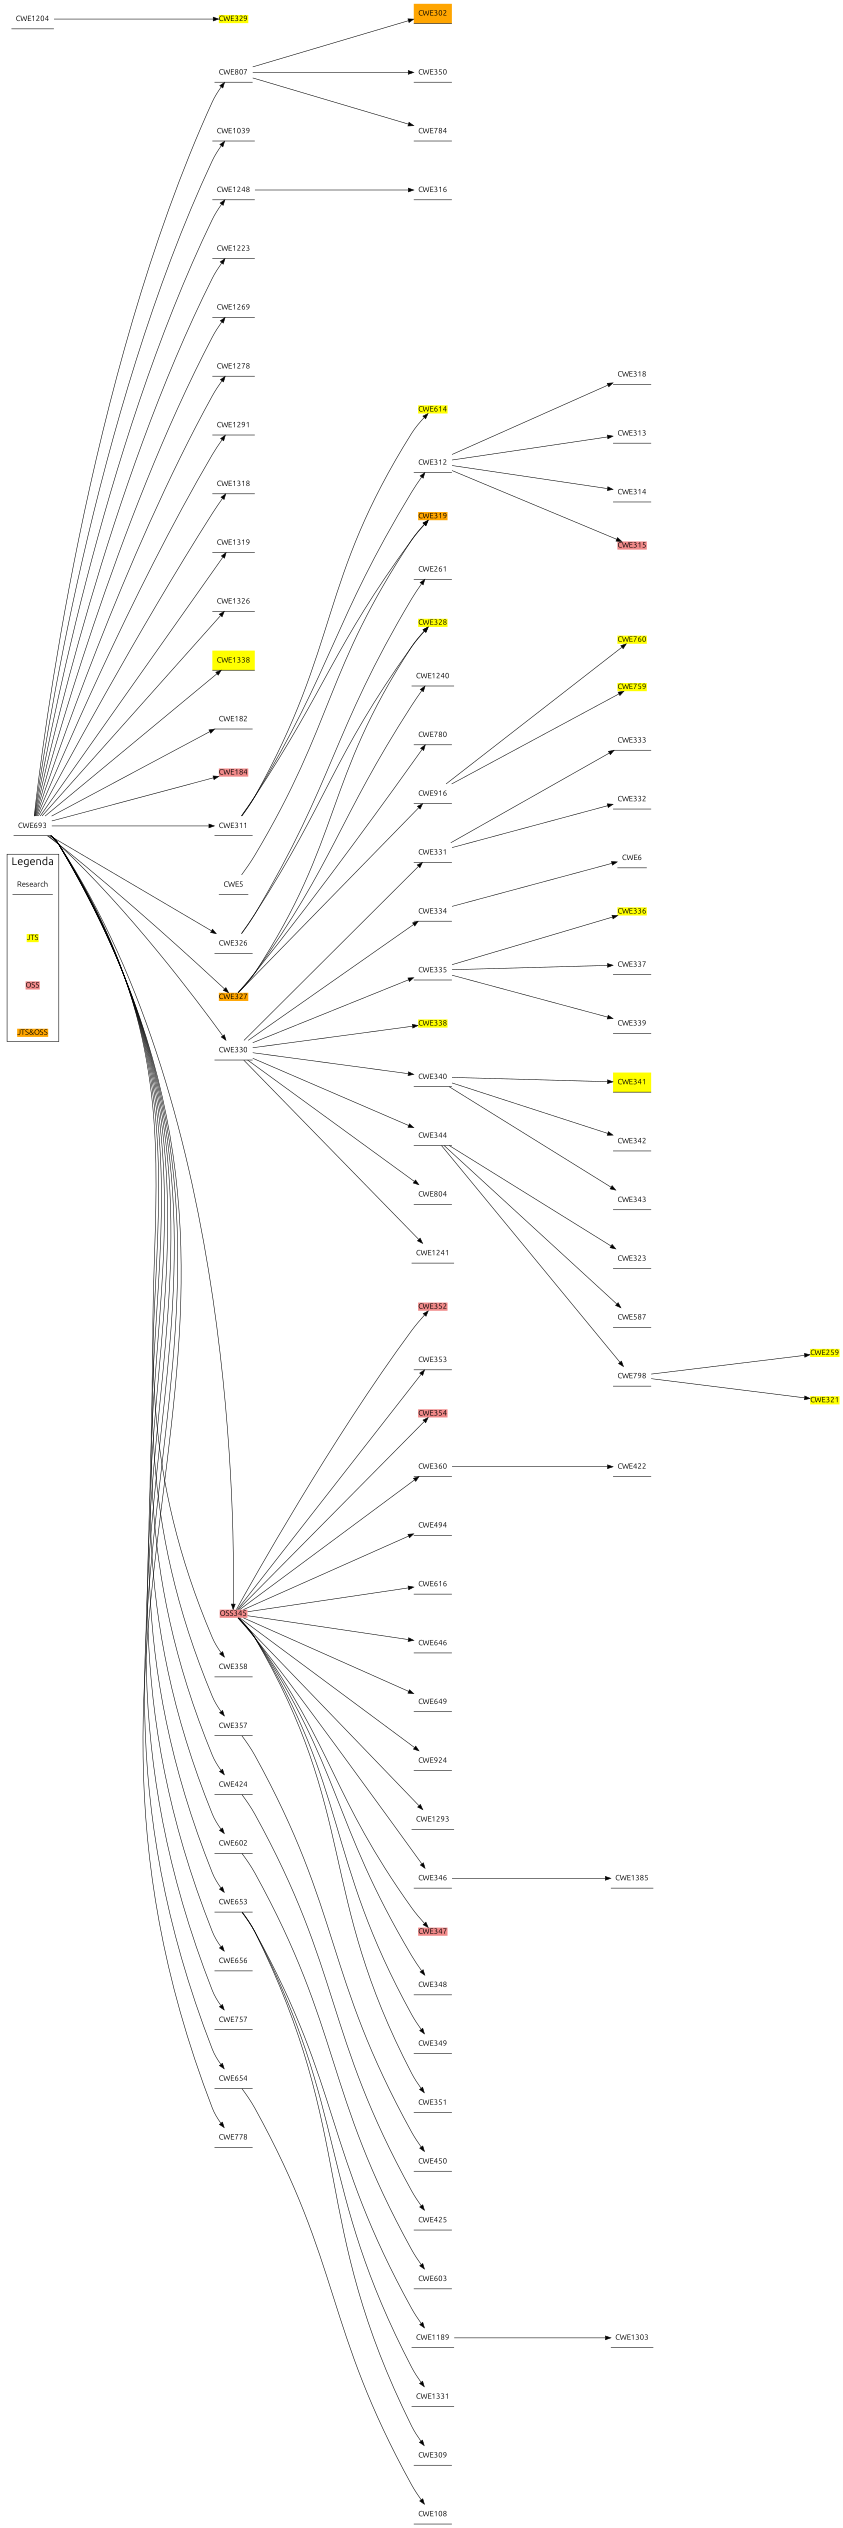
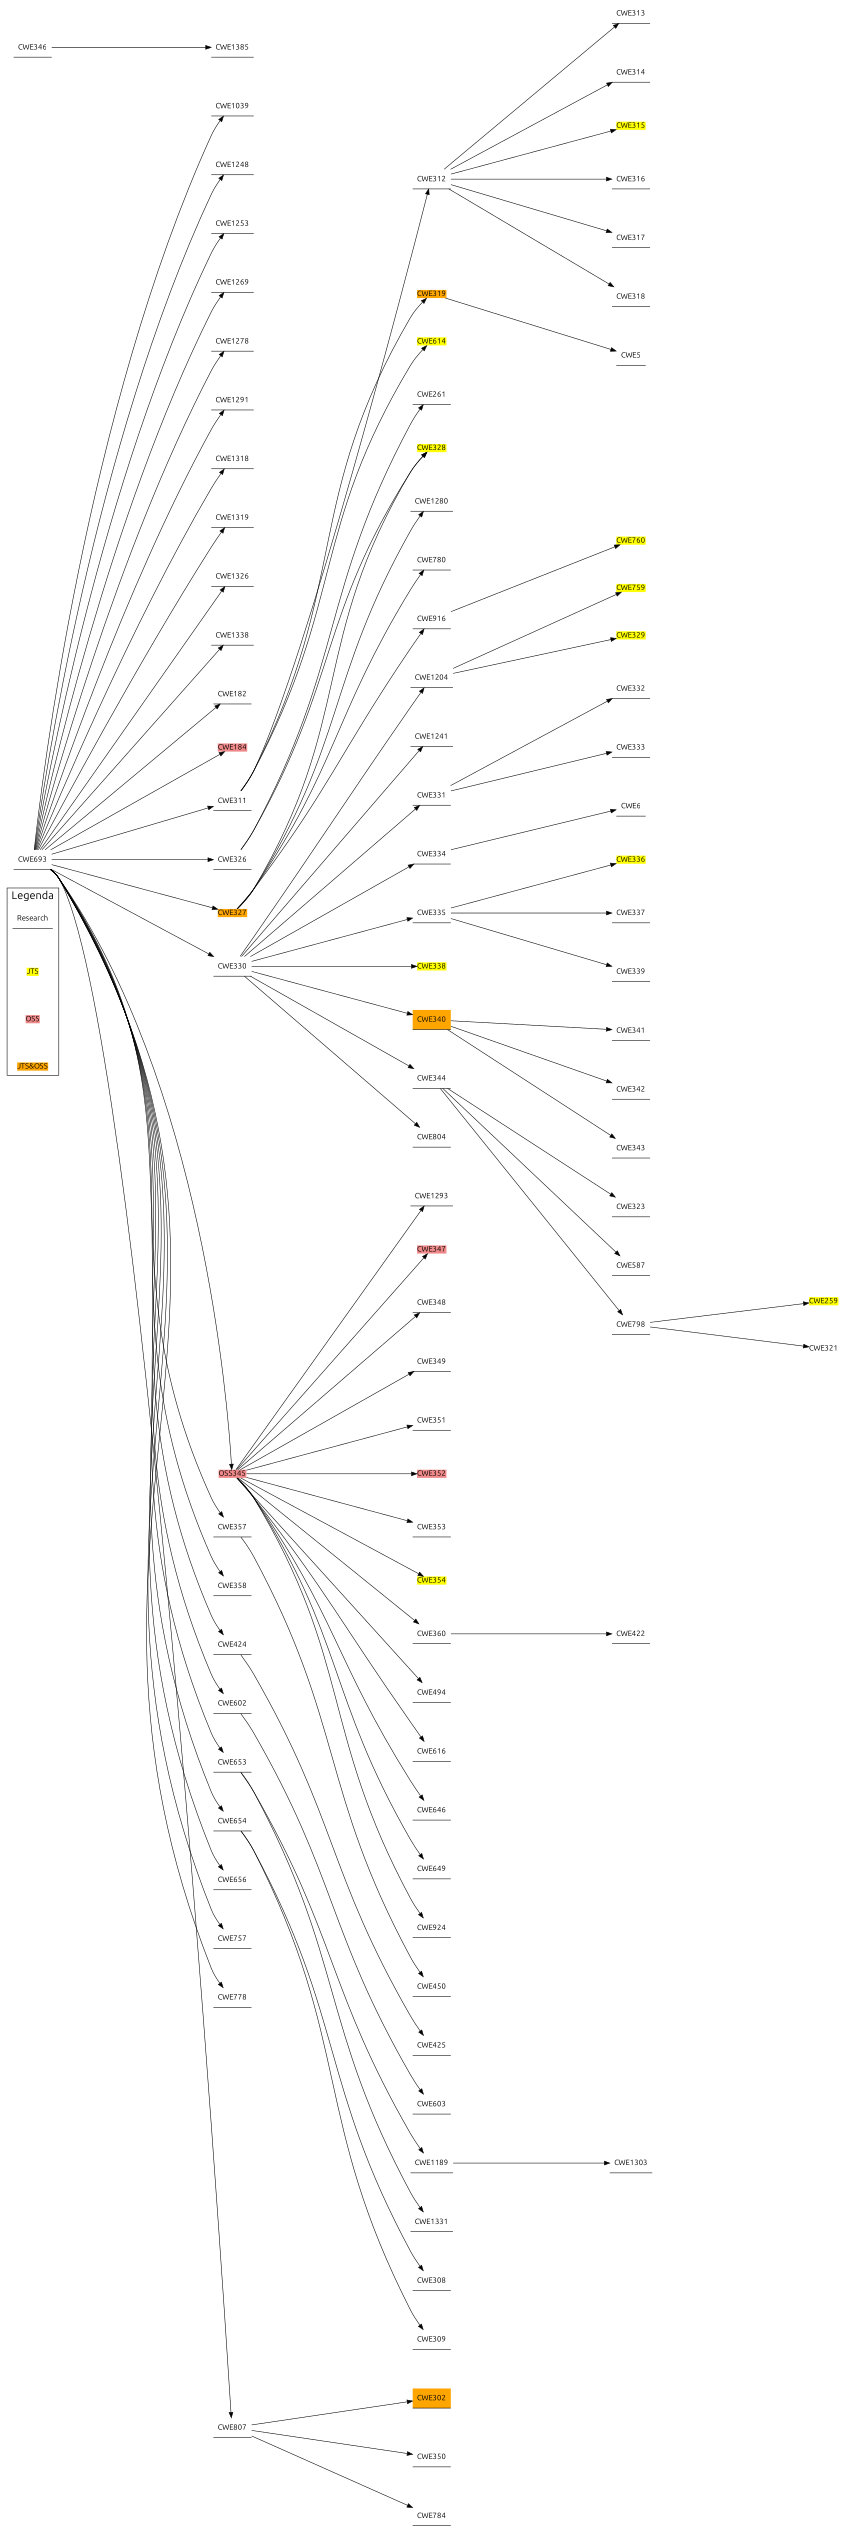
edge "CWE1248" -> "CWE316": now "CWE312" -> "CWE316"
node "CWE317": added
node "CWE1223": label "CWE1223" -> "CWE1253"
node "CWE315": fillcolor #f08989 -> yellow
node "CWE1338": fillcolor yellow -> white
node "CWE1240": label "CWE1240" -> "CWE1280"
edge "CWE5" -> "CWE319": reversed
edge "CWE916" -> "CWE759": now "CWE1204" -> "CWE759"
edge "CWE330" -> "CWE1204": added
node "CWE340": fillcolor white -> orange
node "CWE341": fillcolor yellow -> white
node "CWE321": fillcolor yellow -> white
node "CWE354": fillcolor #f08989 -> yellow
edge "OSS345" -> "CWE346": removed
edge "CWE653" -> "CWE309": now "CWE654" -> "CWE309"
node "CWE108": label "CWE108" -> "CWE308"
